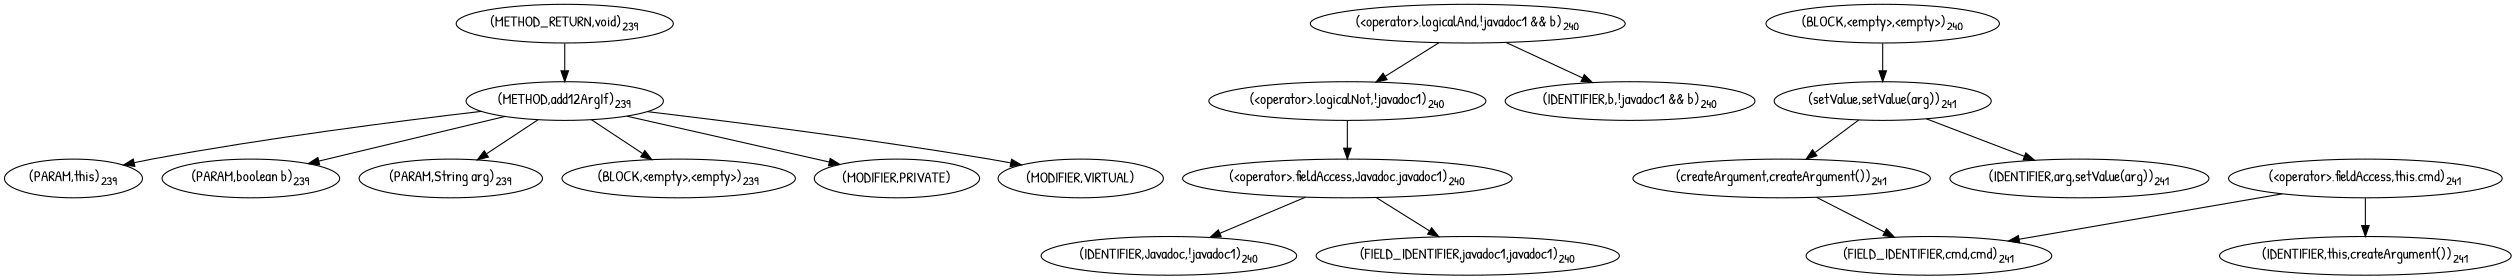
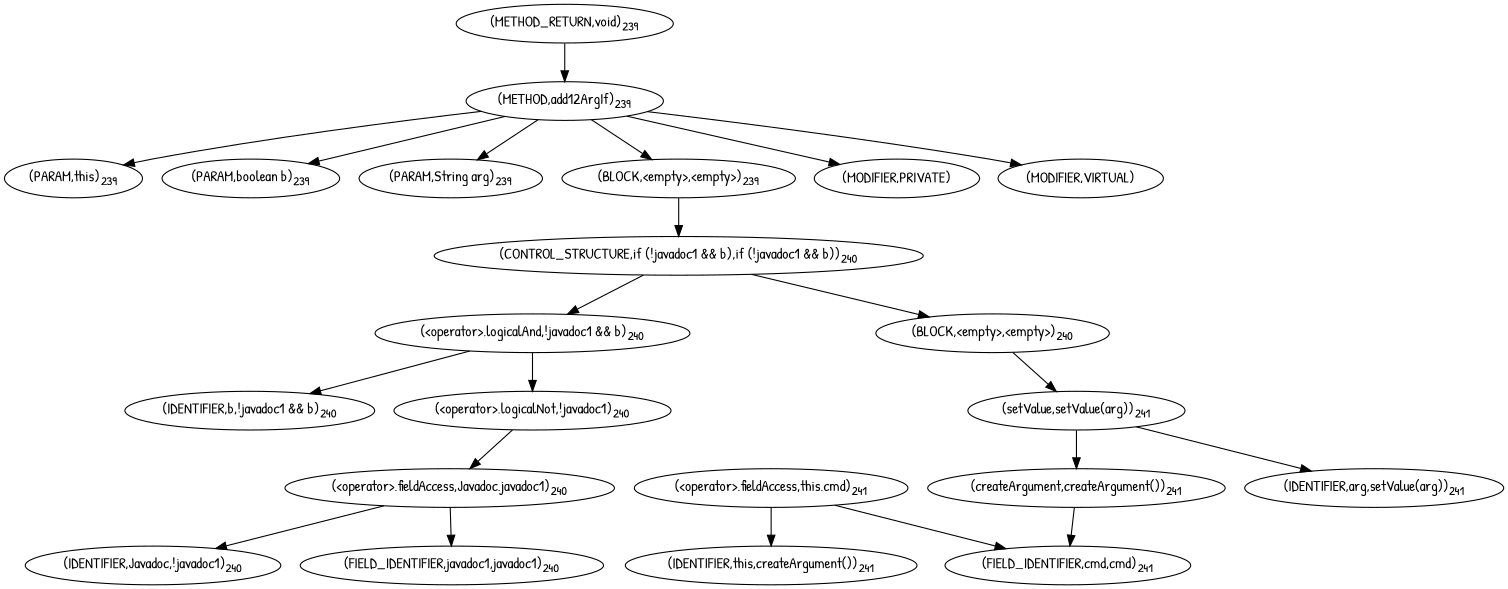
node "(CONTROL_STRUCTURE,if (!javadoc1 && b),if (!javadoc1 && b))": added
